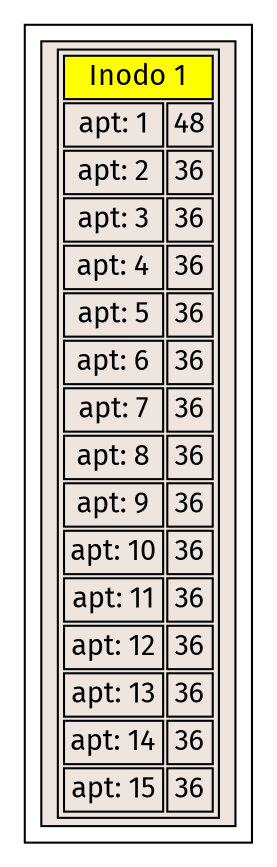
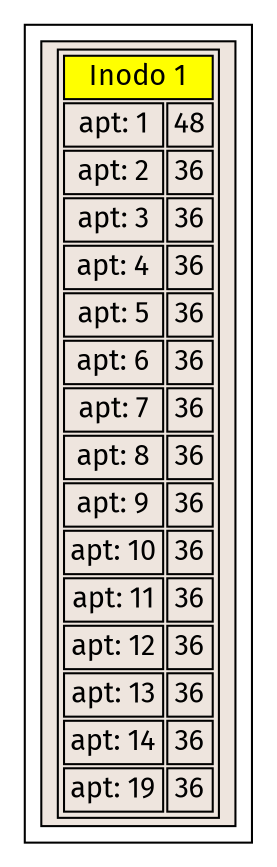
node "Inodo 1": text "apt: 15" -> "apt: 19"
